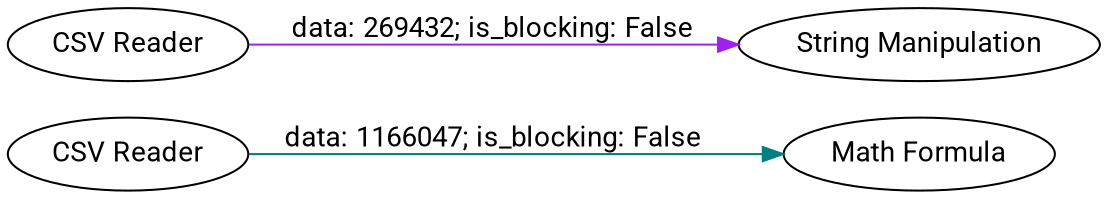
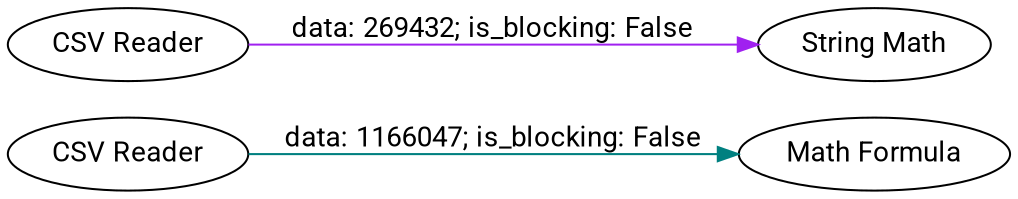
node "String Manipulation": label "String Manipulation" -> "String Math"
